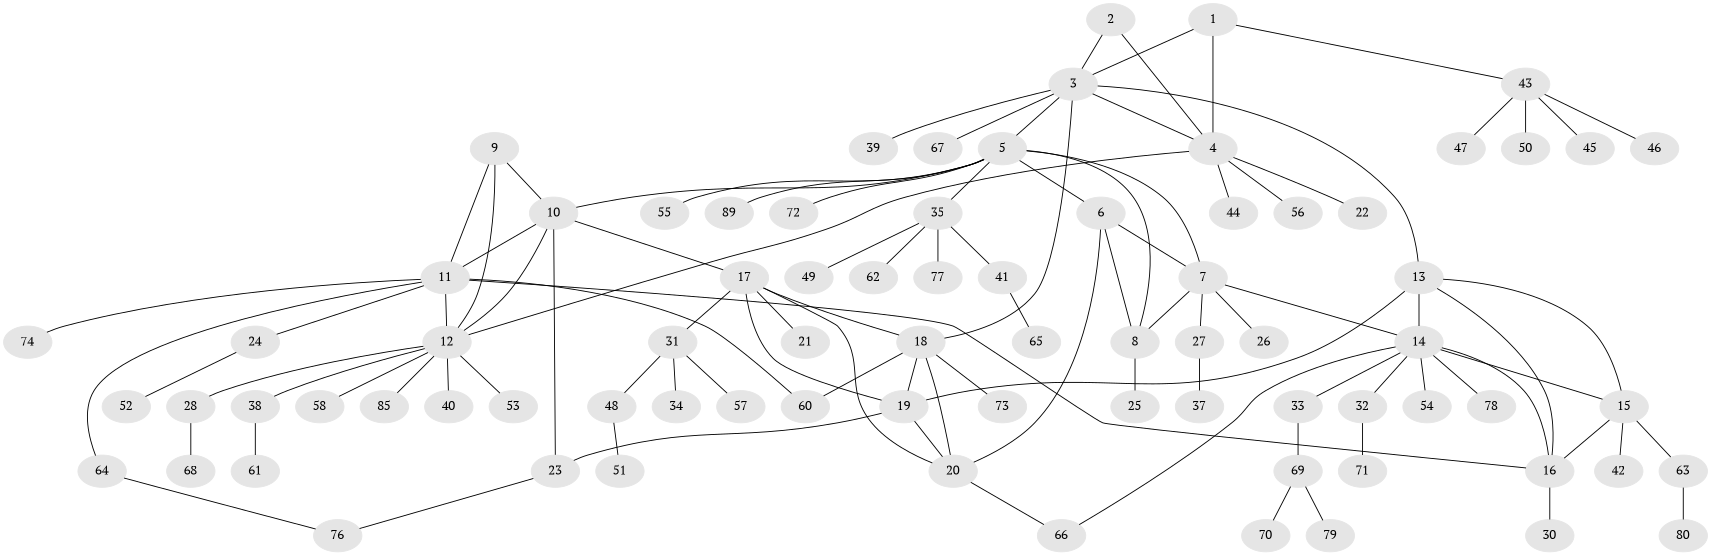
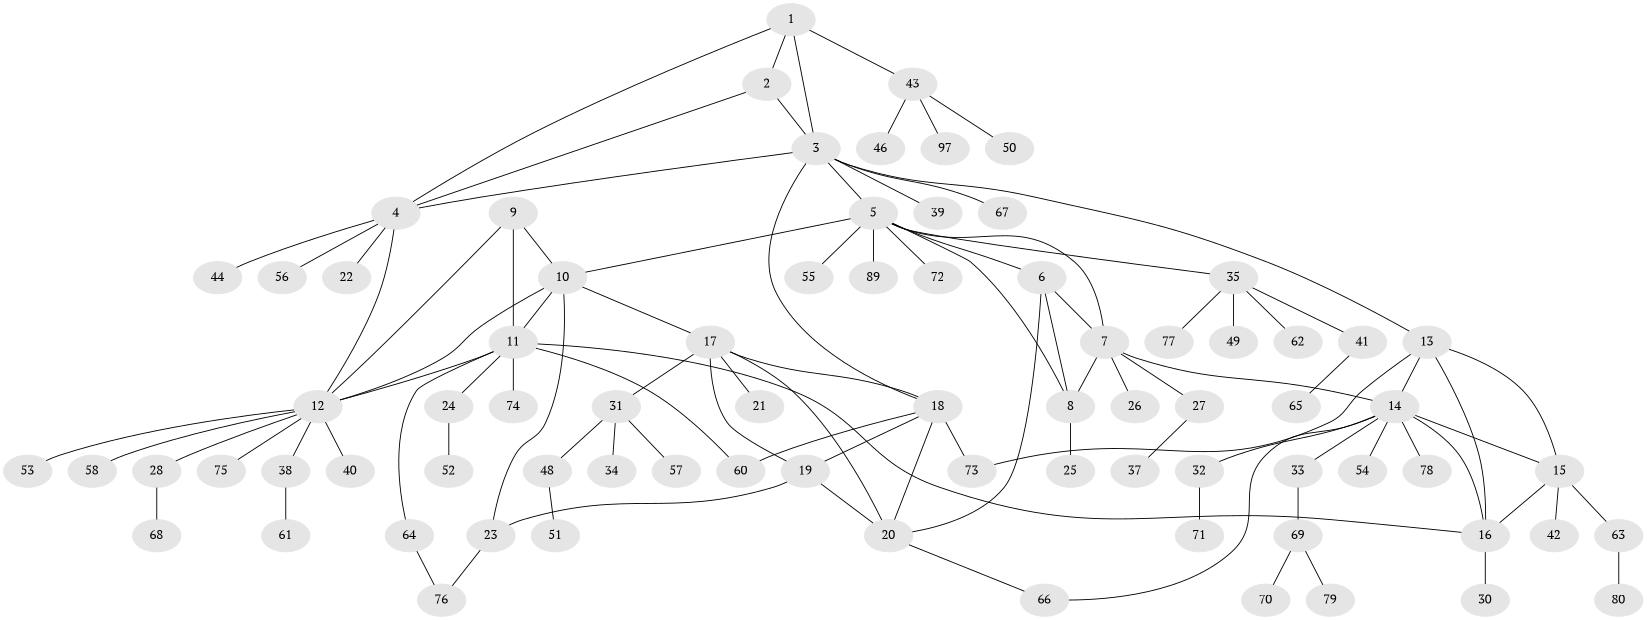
edge "1" -- "2": added
node "47": label "47" -> "97"
node "45": removed
edge "13" -- "19": now "13" -- "73"
node "85": label "85" -> "75"
